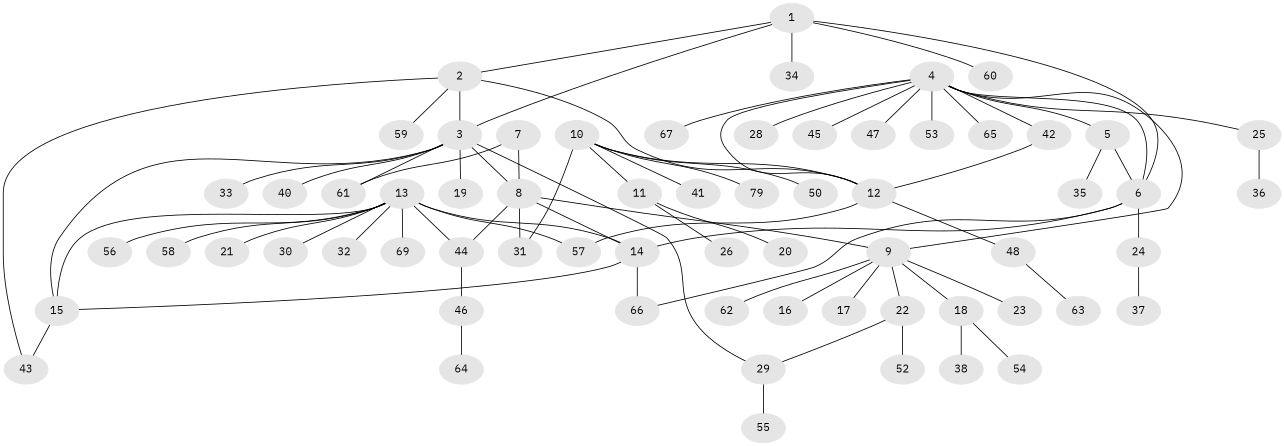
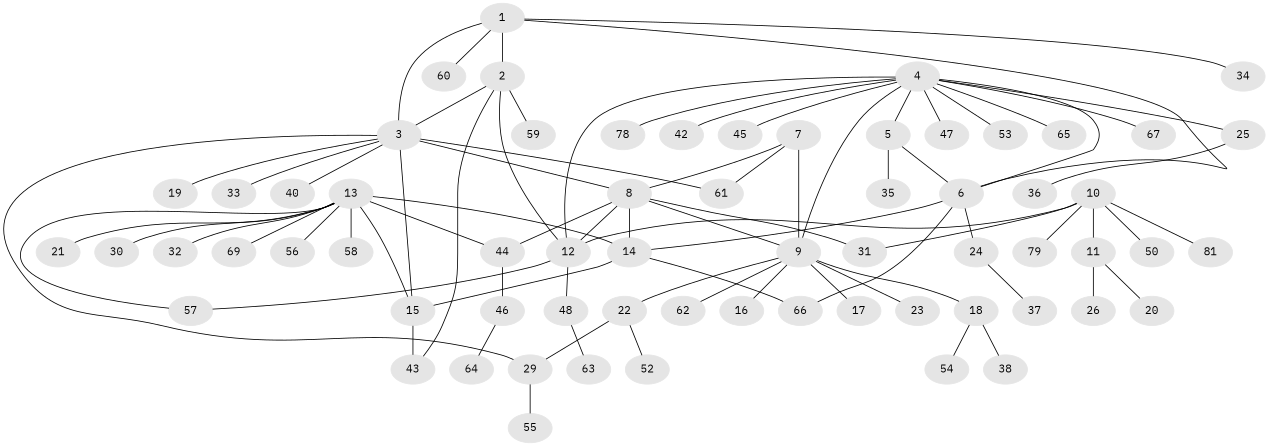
node "28": label "28" -> "78"
edge "42" -- "12": now "8" -- "12"
node "41": label "41" -> "81"
edge "7" -- "9": added
